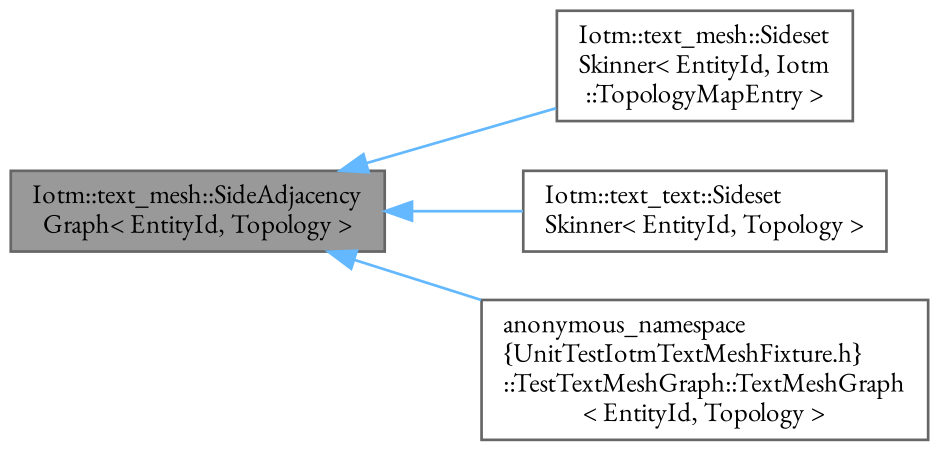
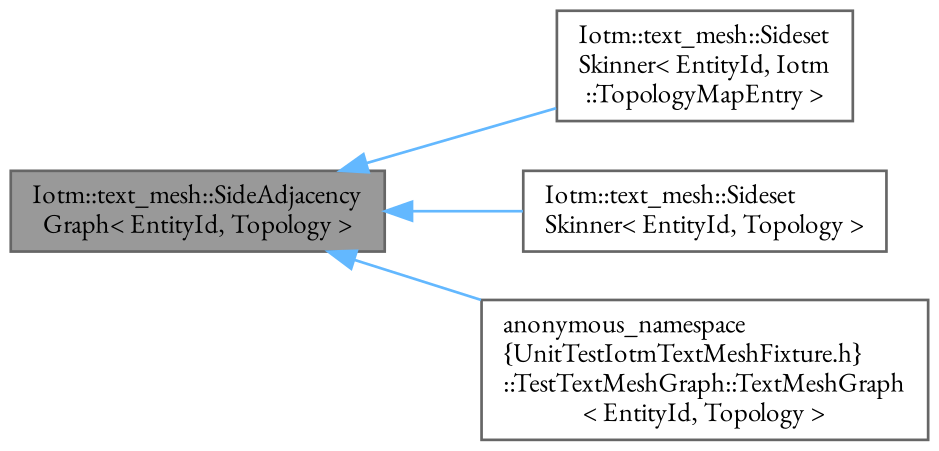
node "Iotm::text_text::Sideset Skinner< EntityId, Topology >": label "Iotm::text_text::Sideset Skinner< EntityId, Topology >" -> "Iotm::text_mesh::Sideset Skinner< EntityId, Topology >"
